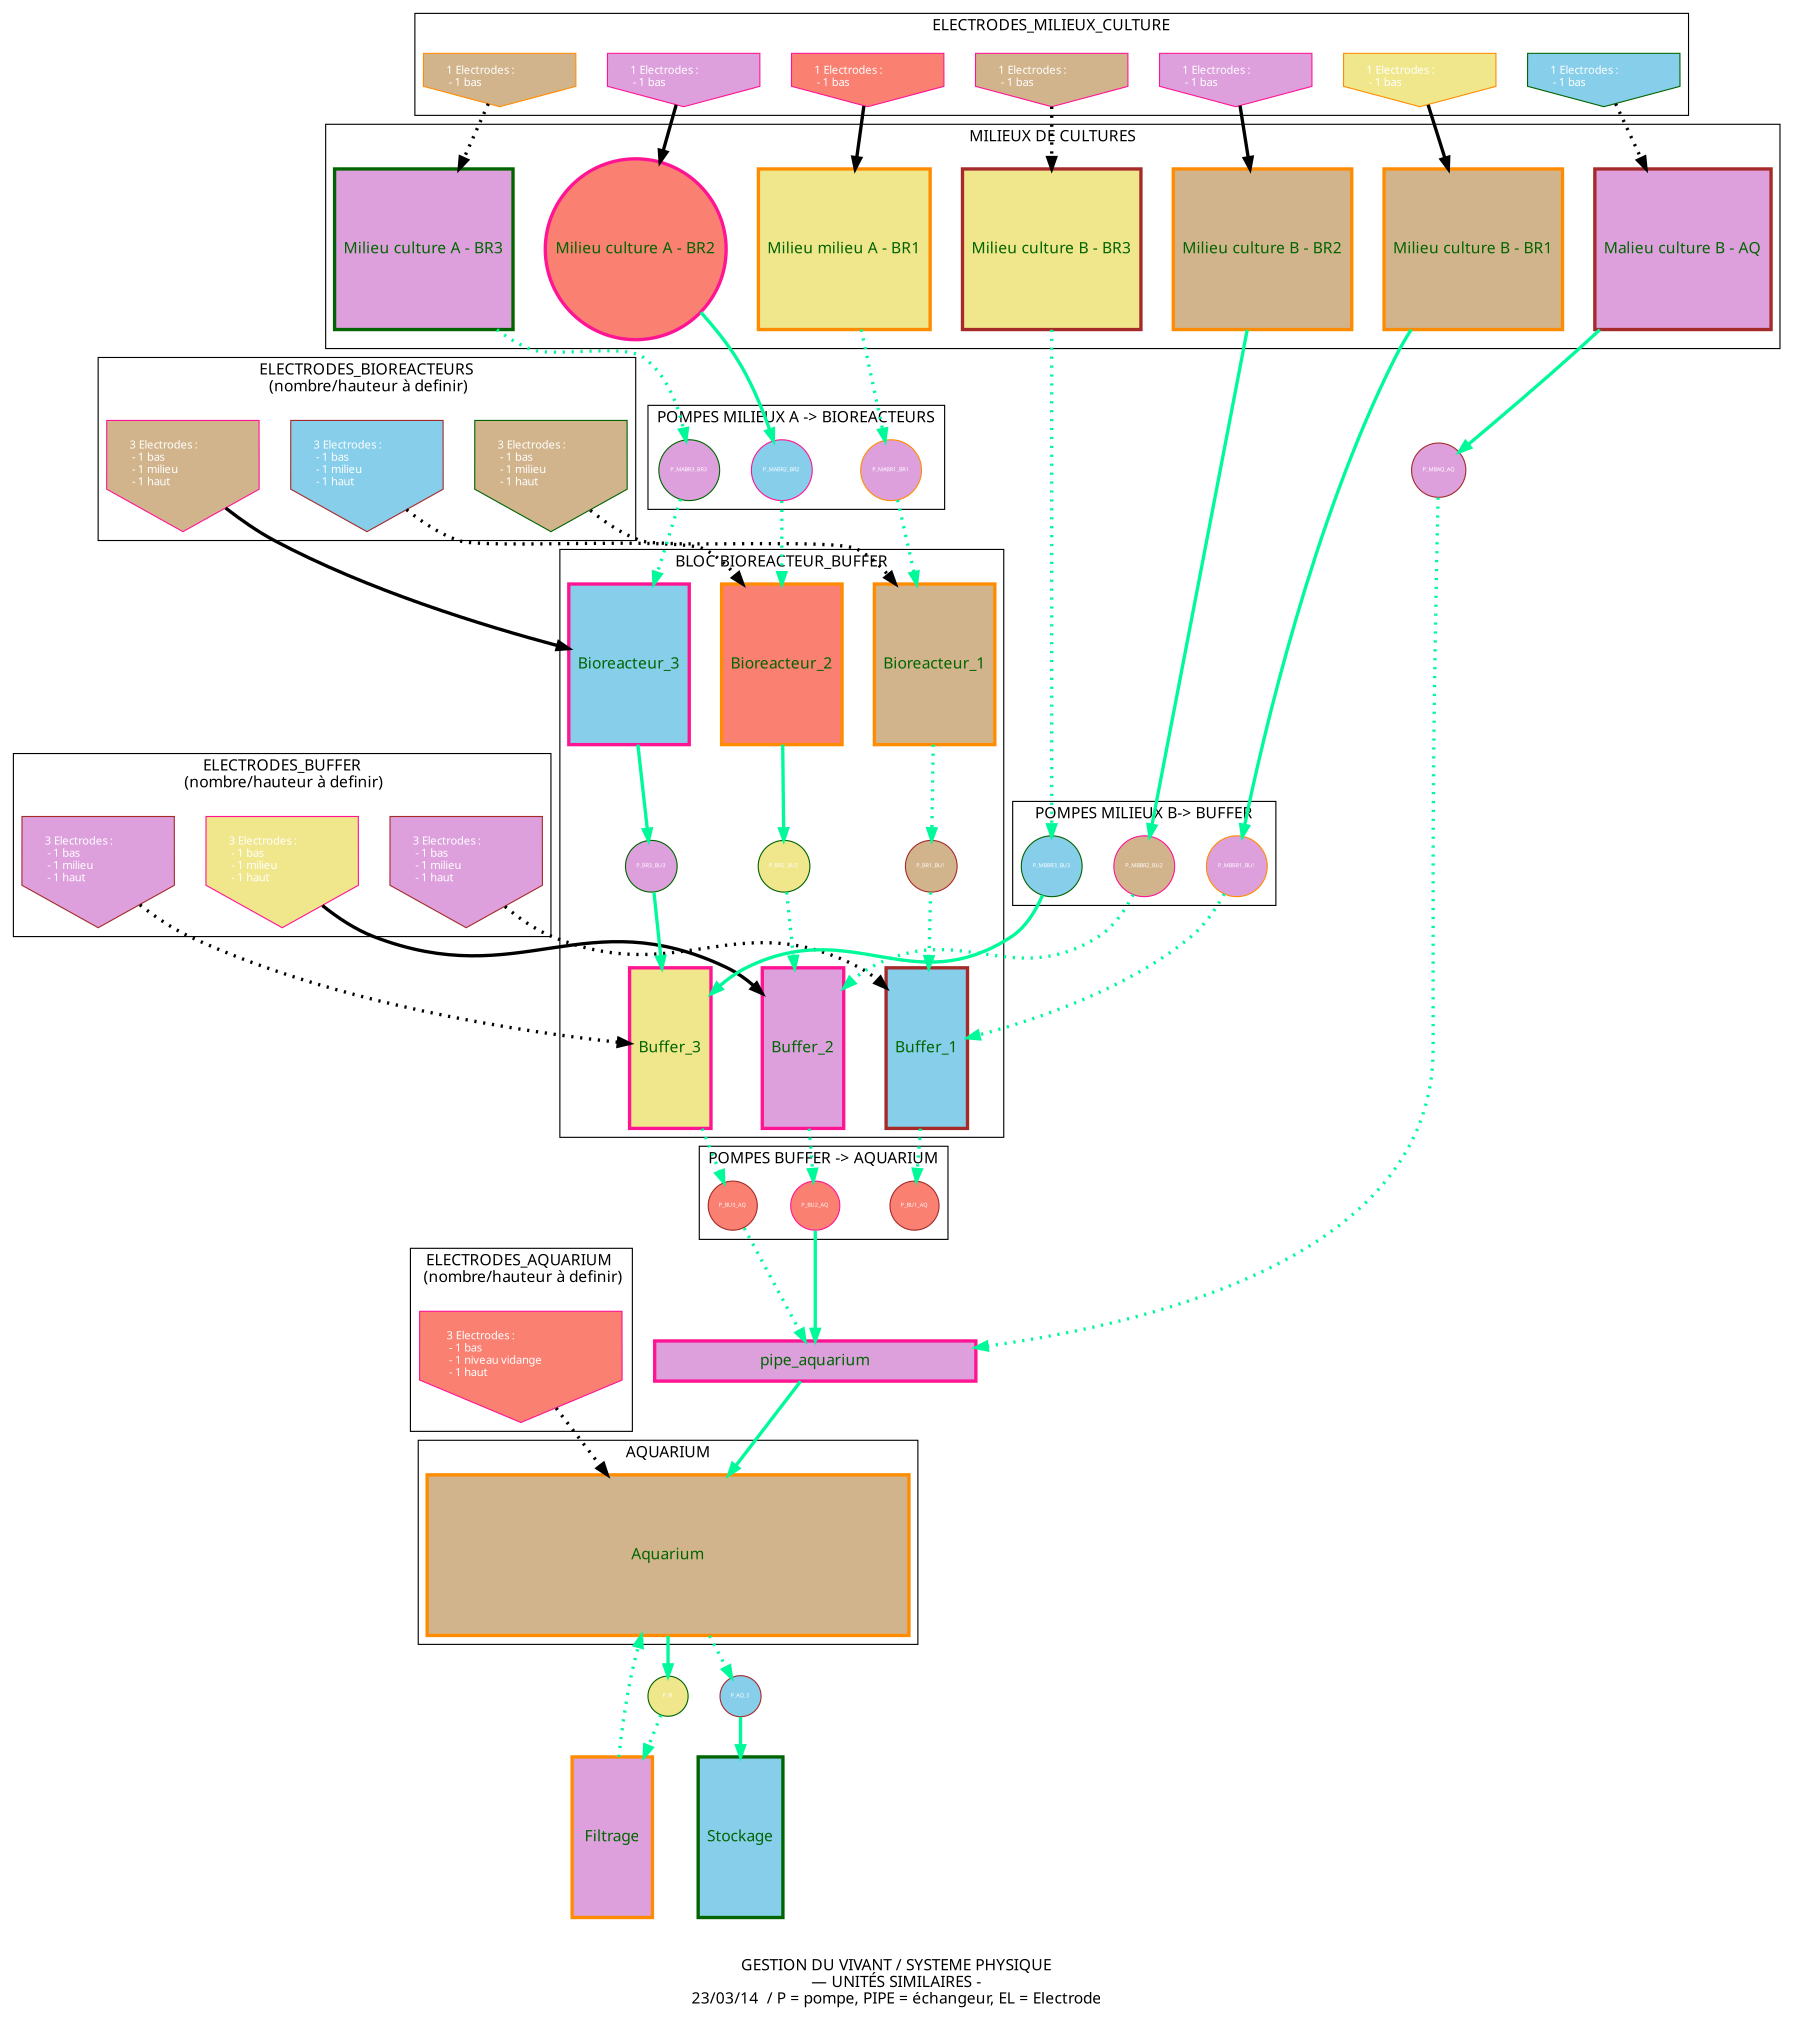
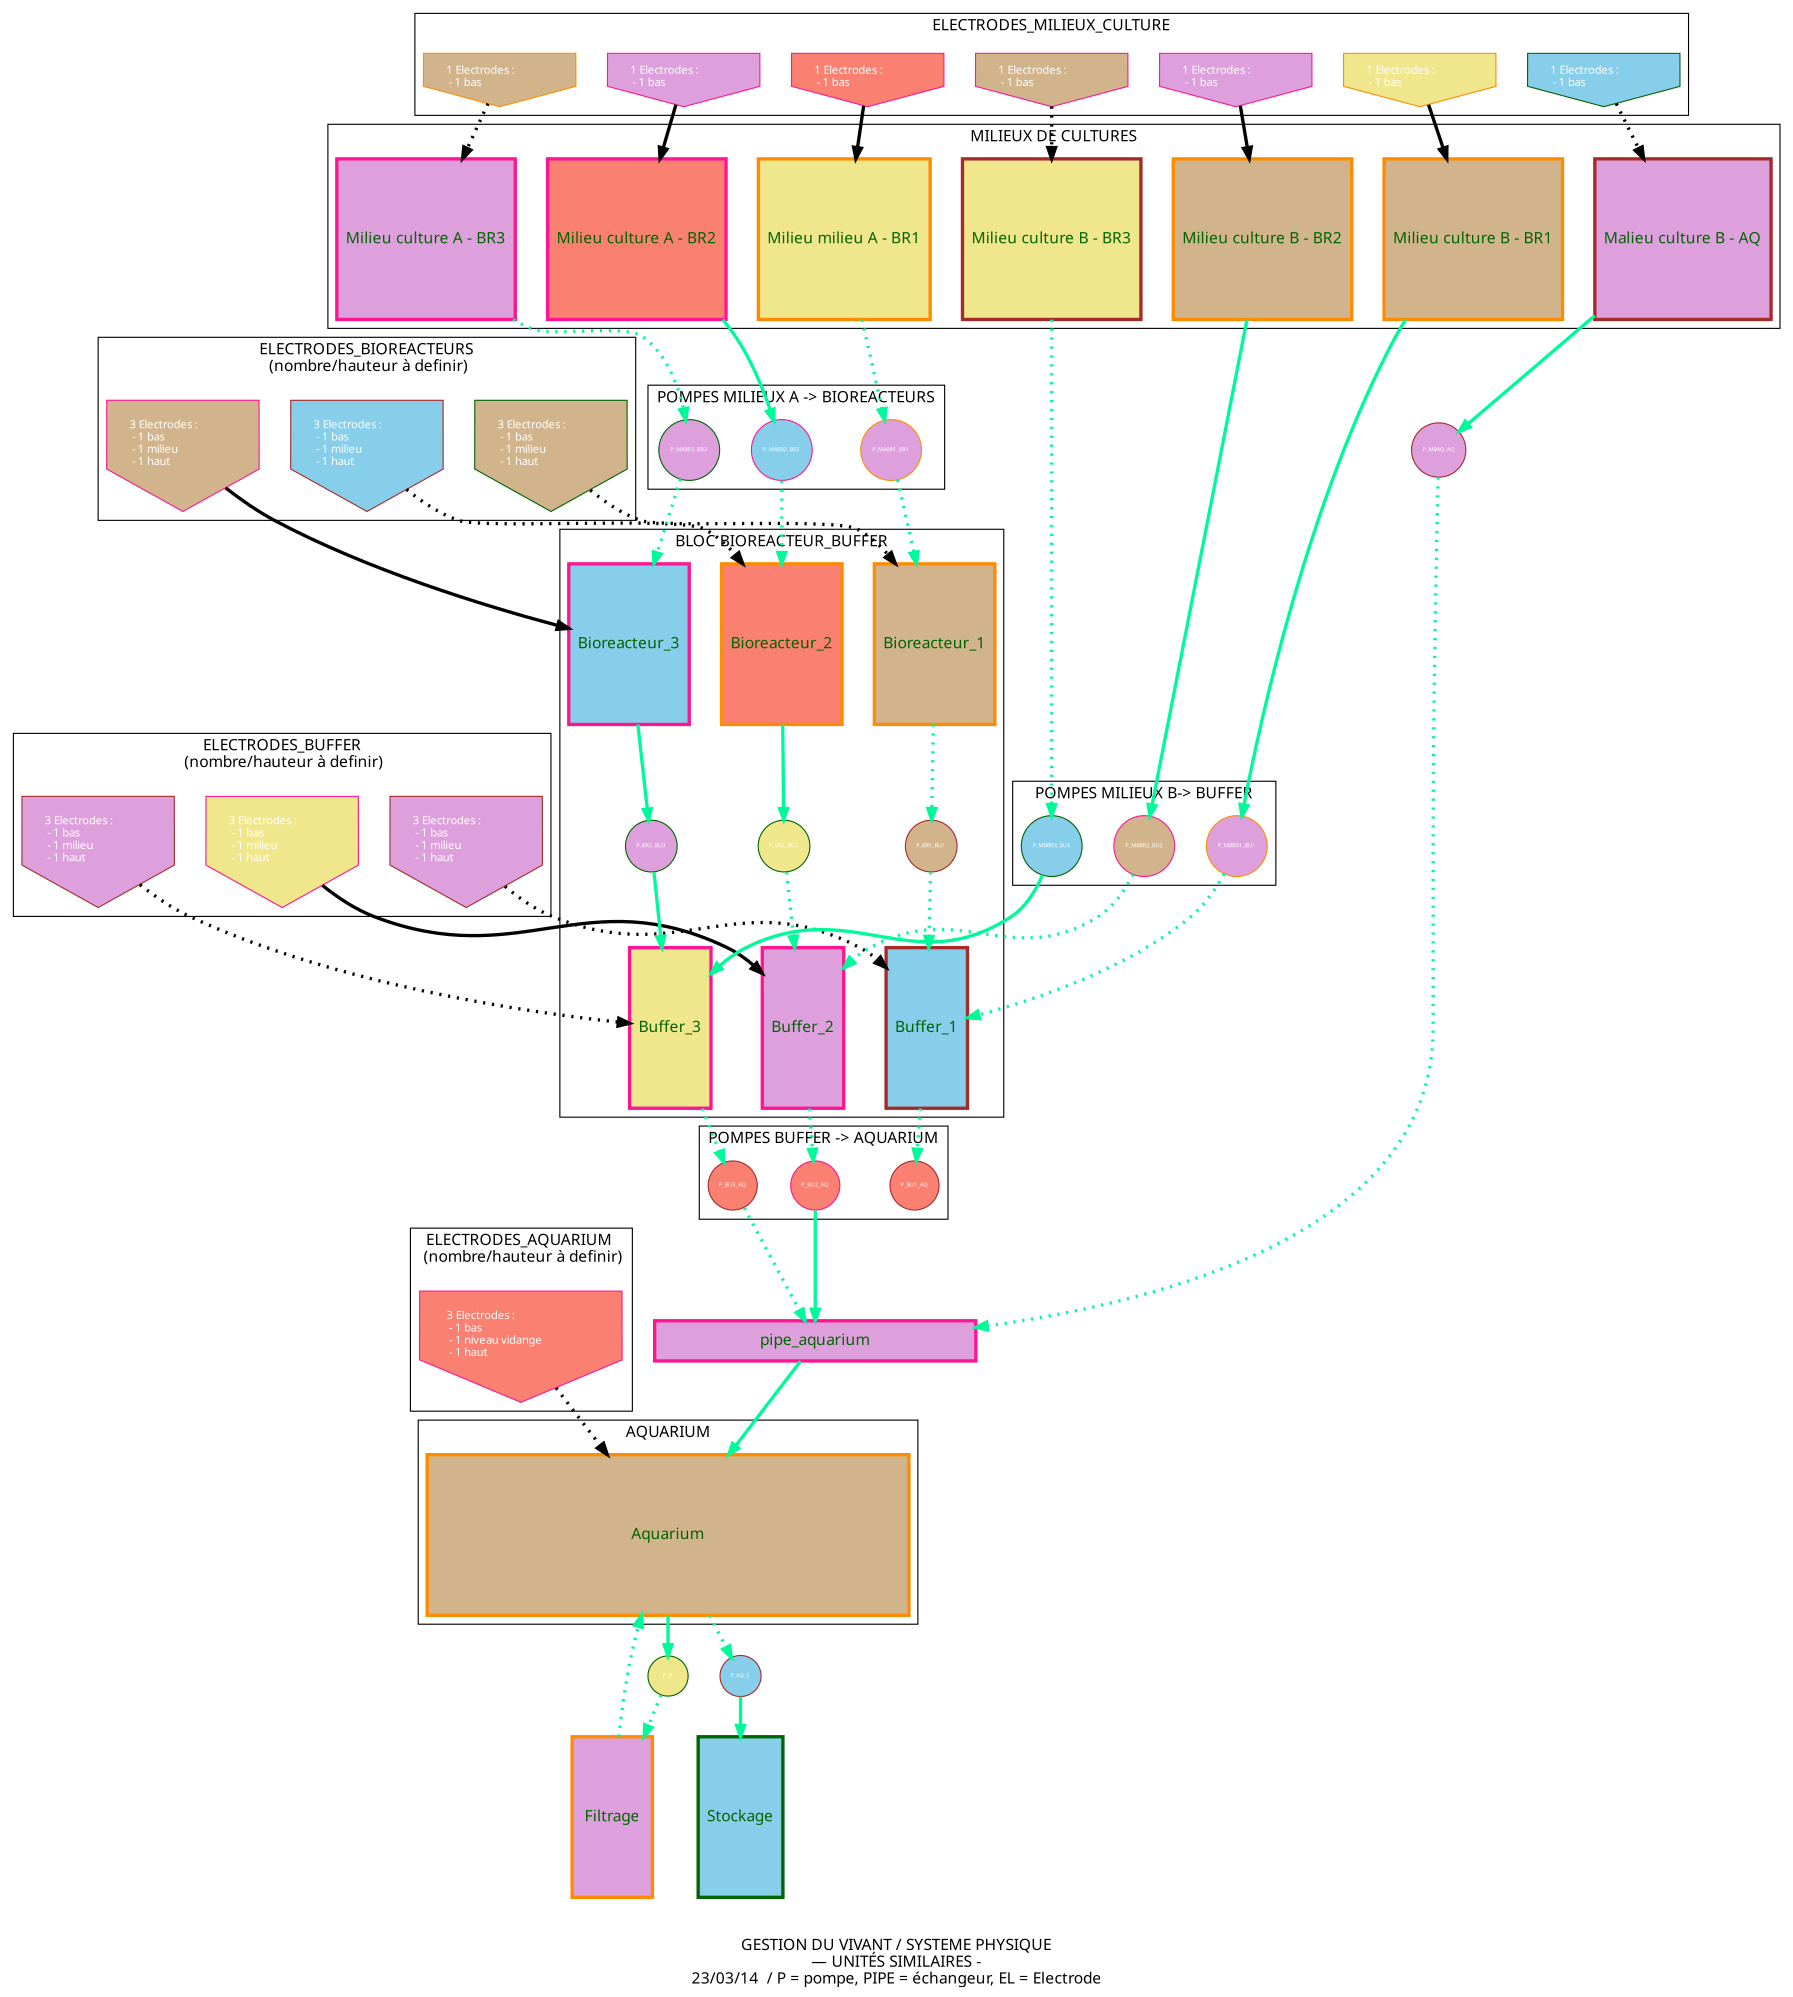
node "Milieu culture A - BR3": color darkgreen -> deeppink
node "Milieu culture A - BR2": shape circle -> box
